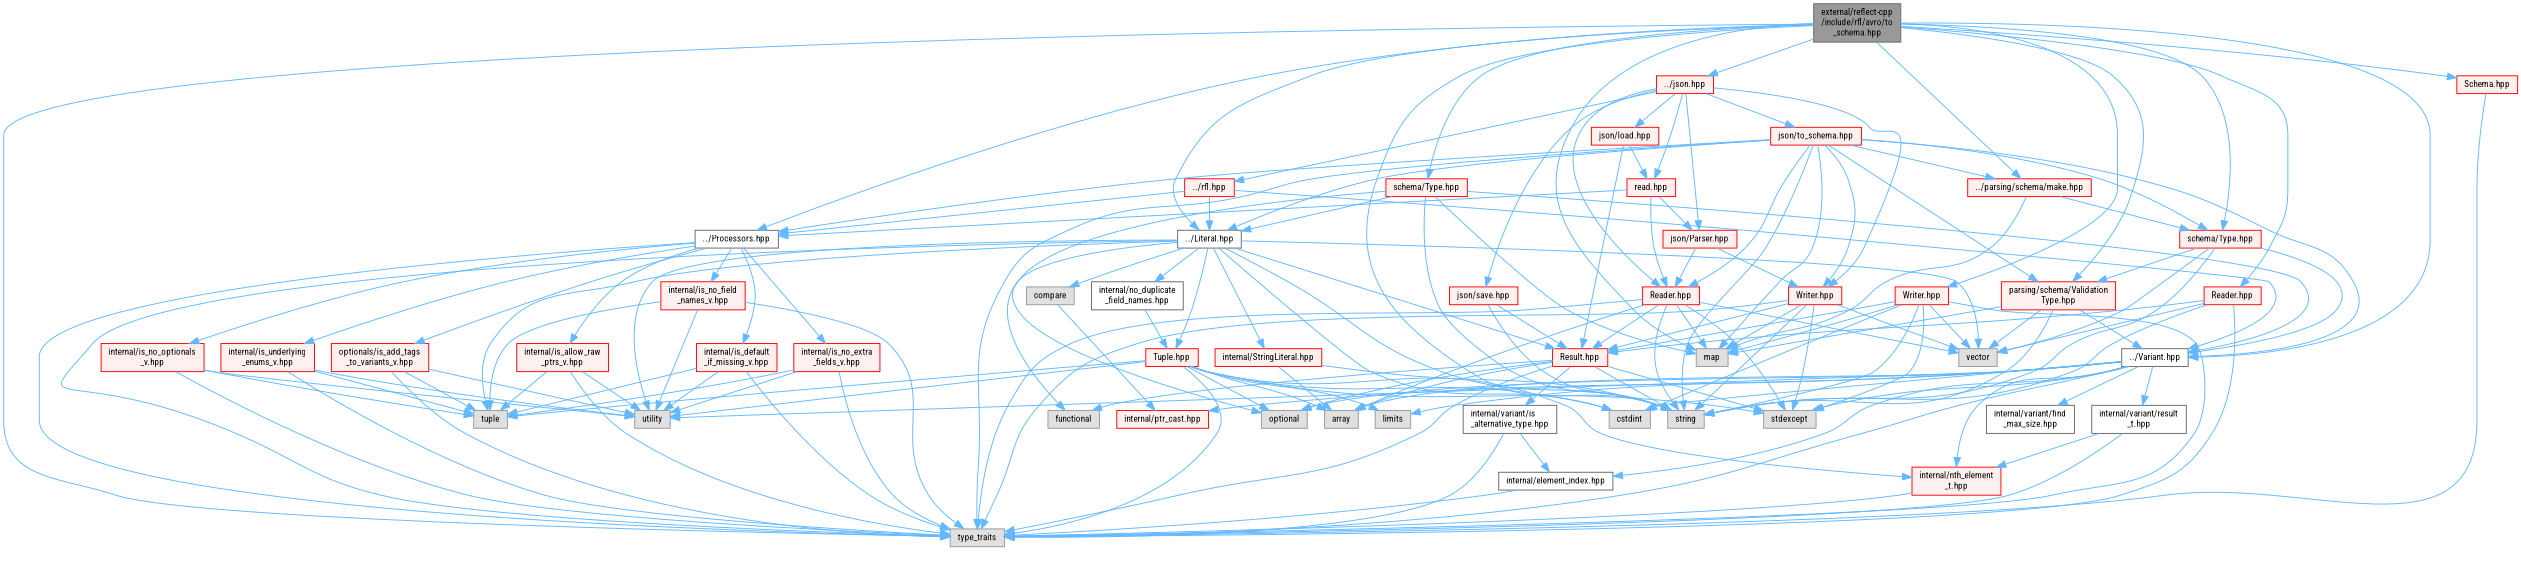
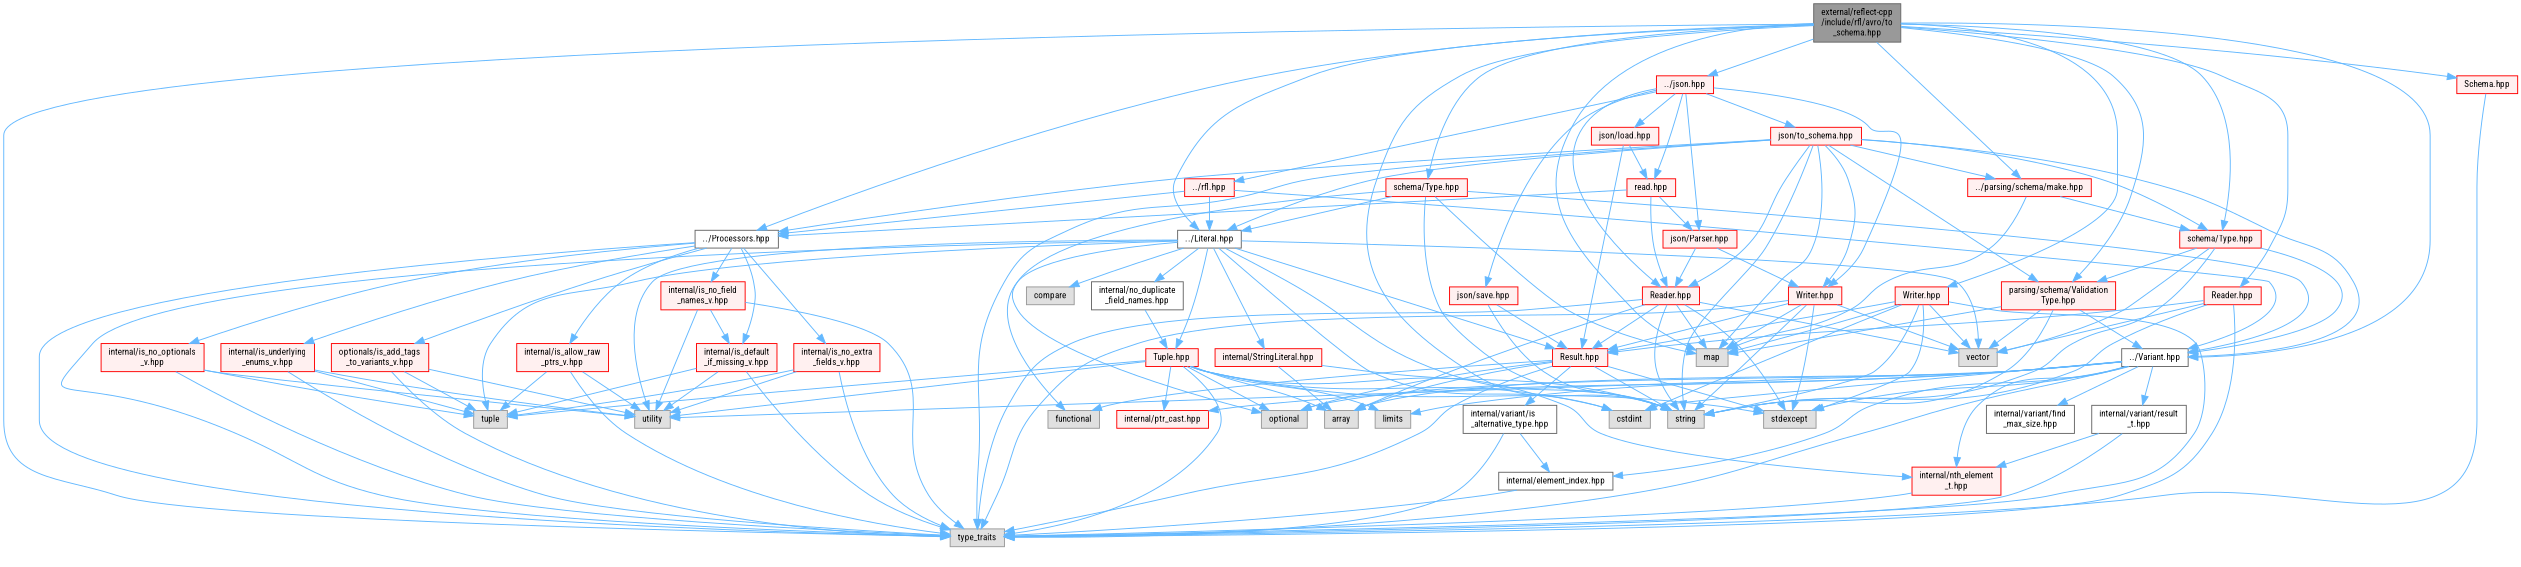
edge "internal/is_no_field _names_v.hpp" -> "tuple": now "internal/is_no_field _names_v.hpp" -> "internal/is_default _if_missing_v.hpp"
edge "compare" -> "internal/ptr_cast.hpp": now "Tuple.hpp" -> "internal/ptr_cast.hpp"
